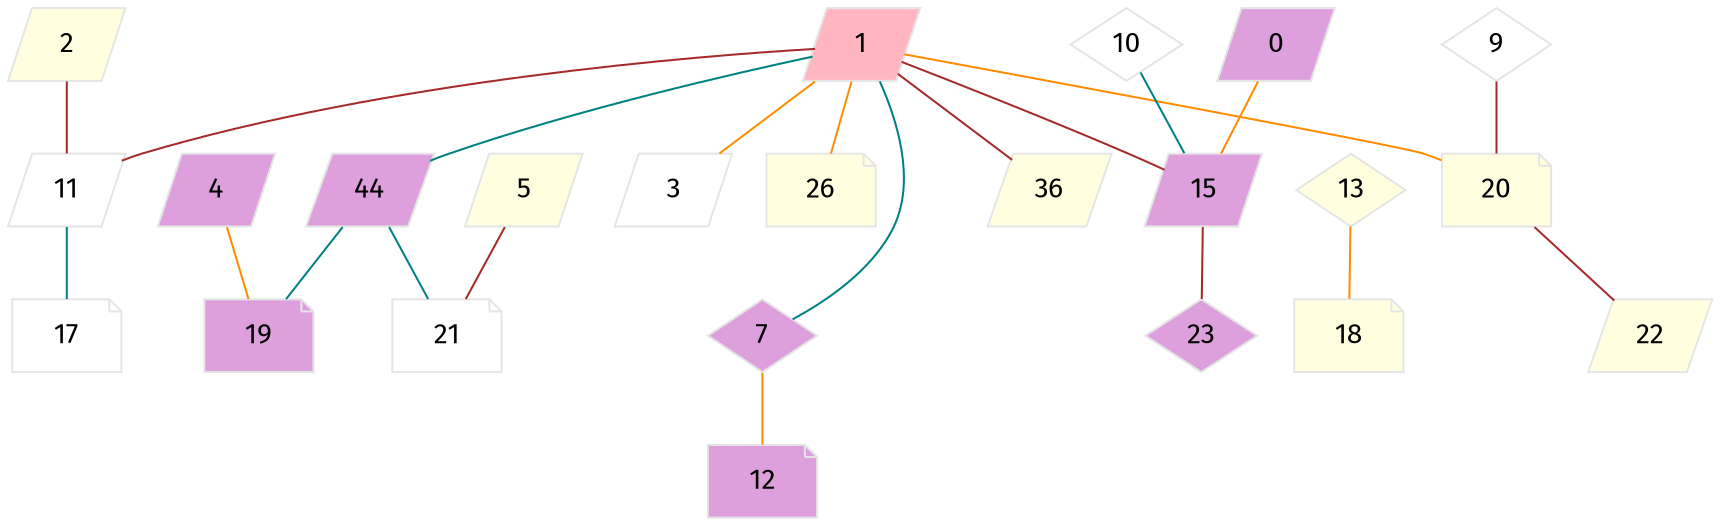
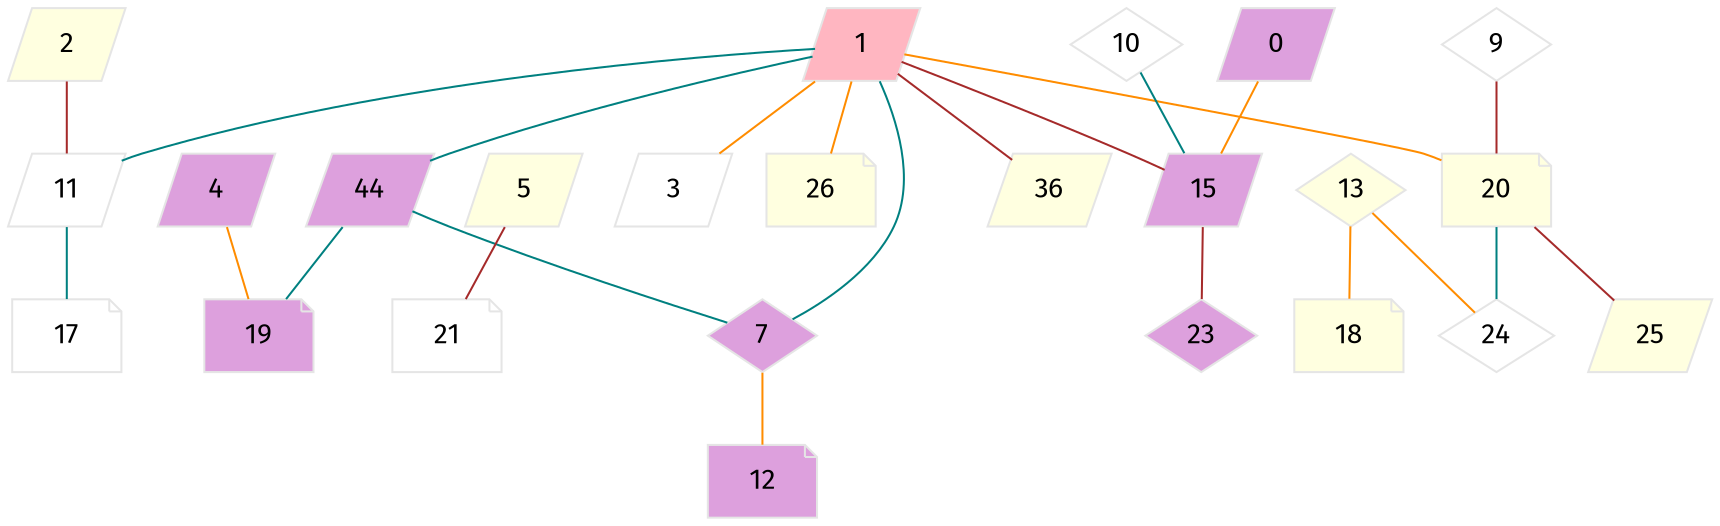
edge "1" -- "11": color brown -> teal
edge "44" -- "21": now "44" -- "7"
node "24": added
node "22": label "22" -> "25"
